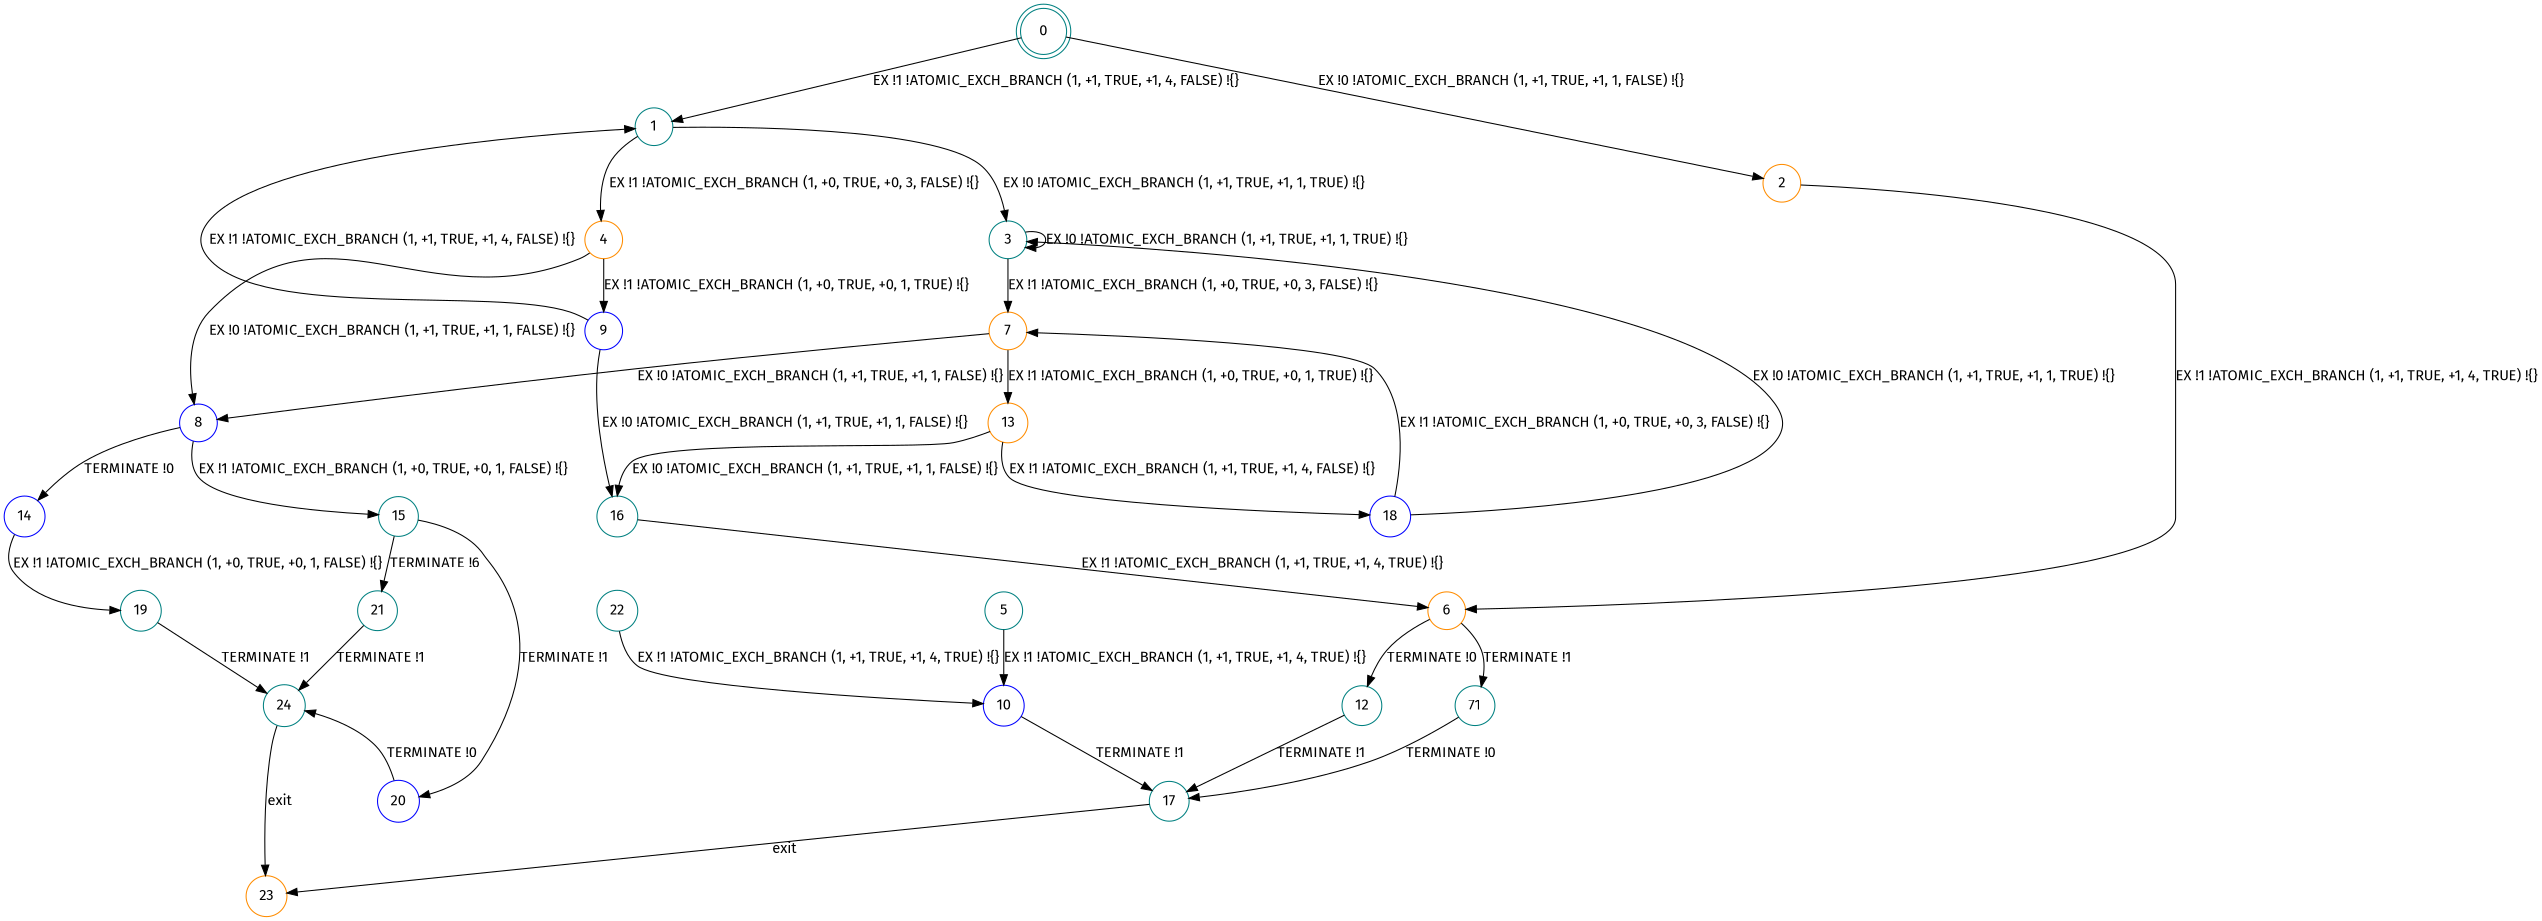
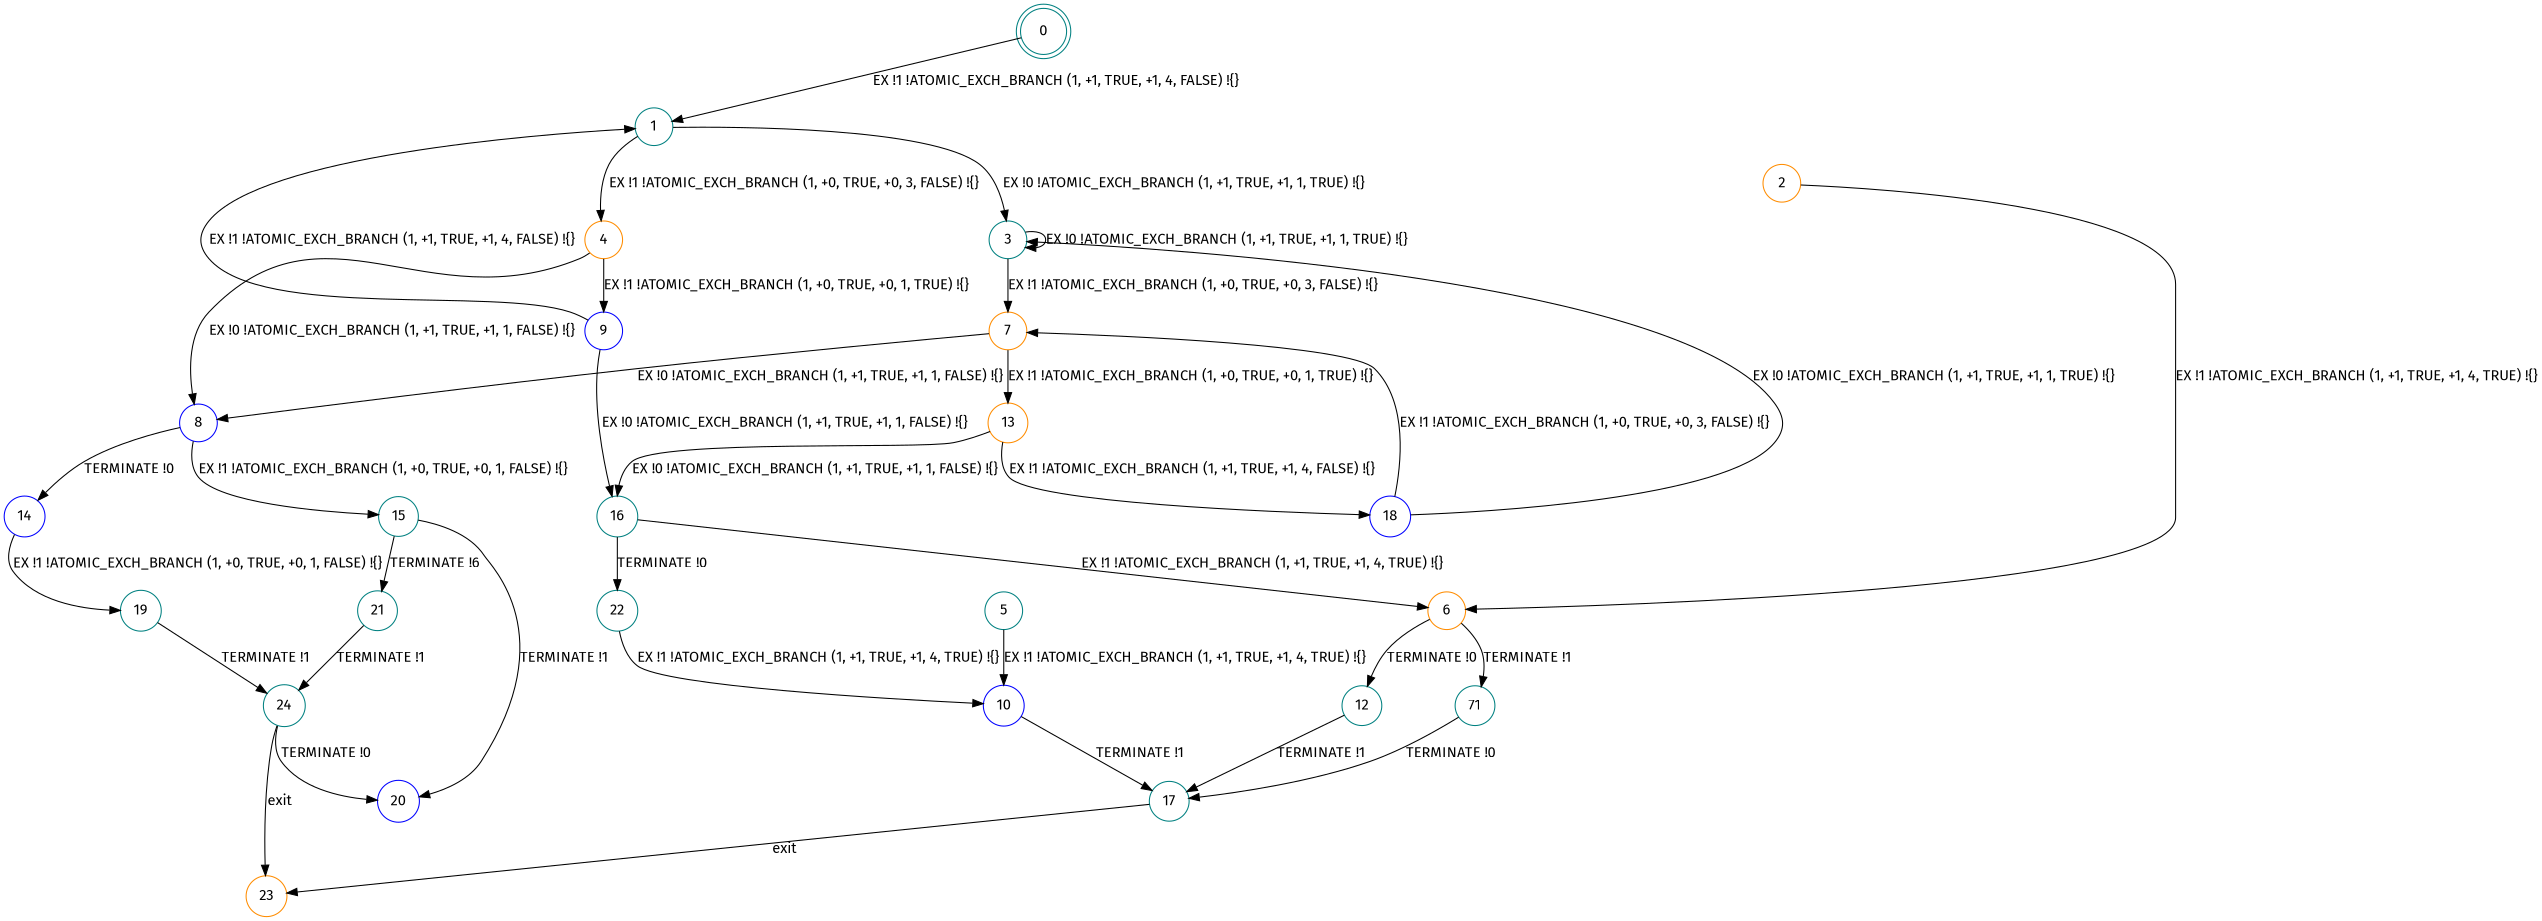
edge "0" -> "2": removed, label "EX !0 !ATOMIC_EXCH_BRANCH (1, +1, TRUE, +1, 1, FALSE) !{}"
edge "16" -> "22": added, label "TERMINATE !0"
edge "20" -> "24": reversed
